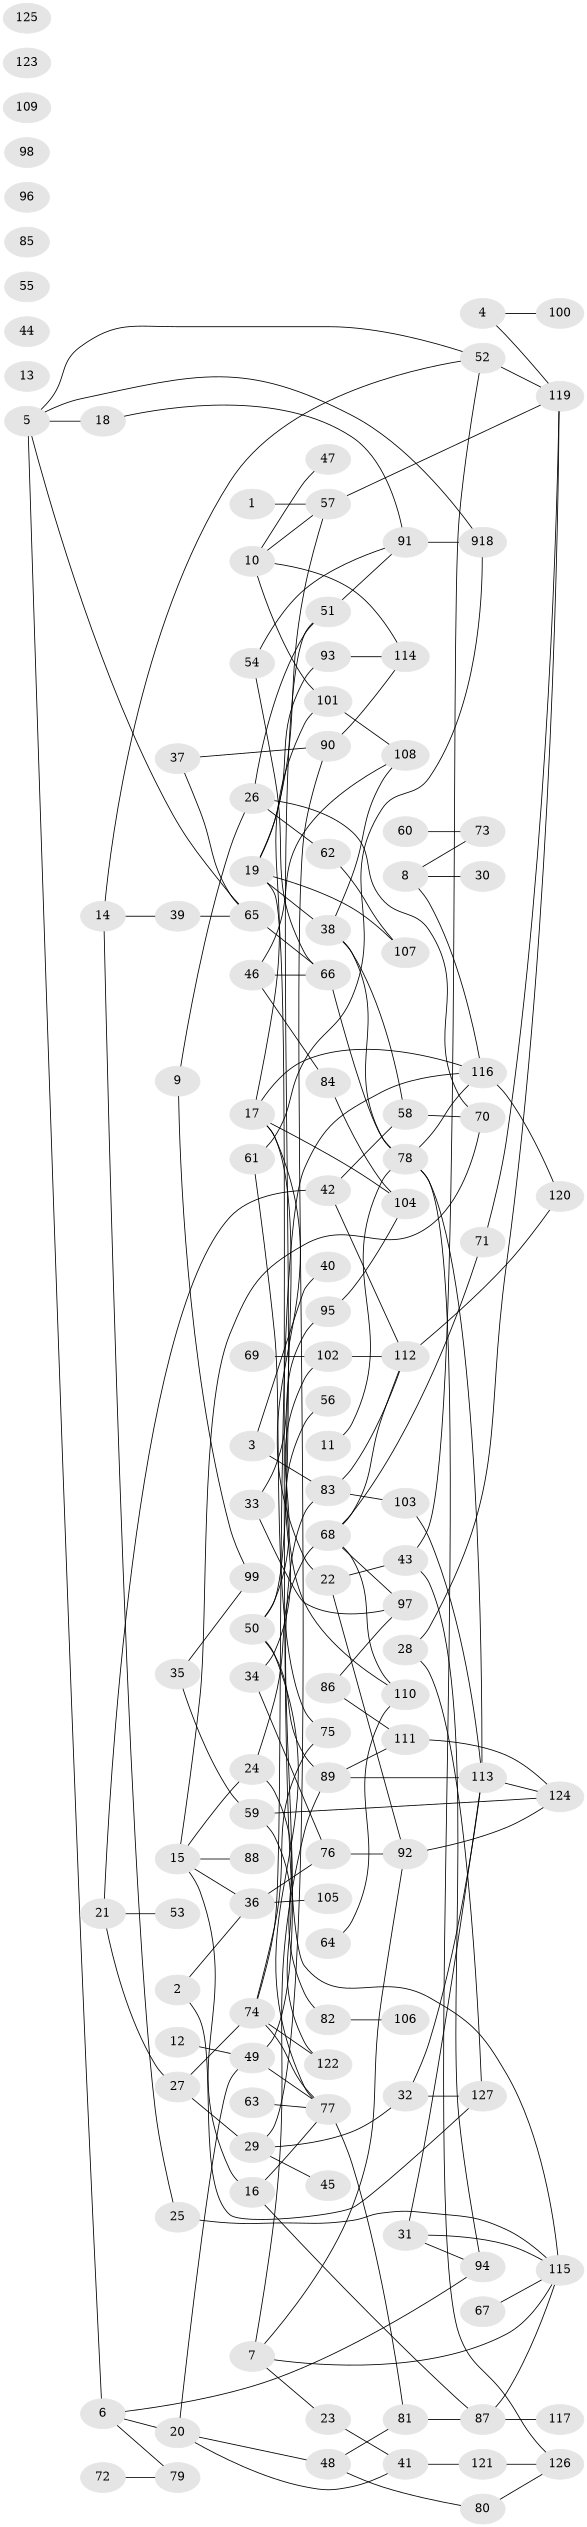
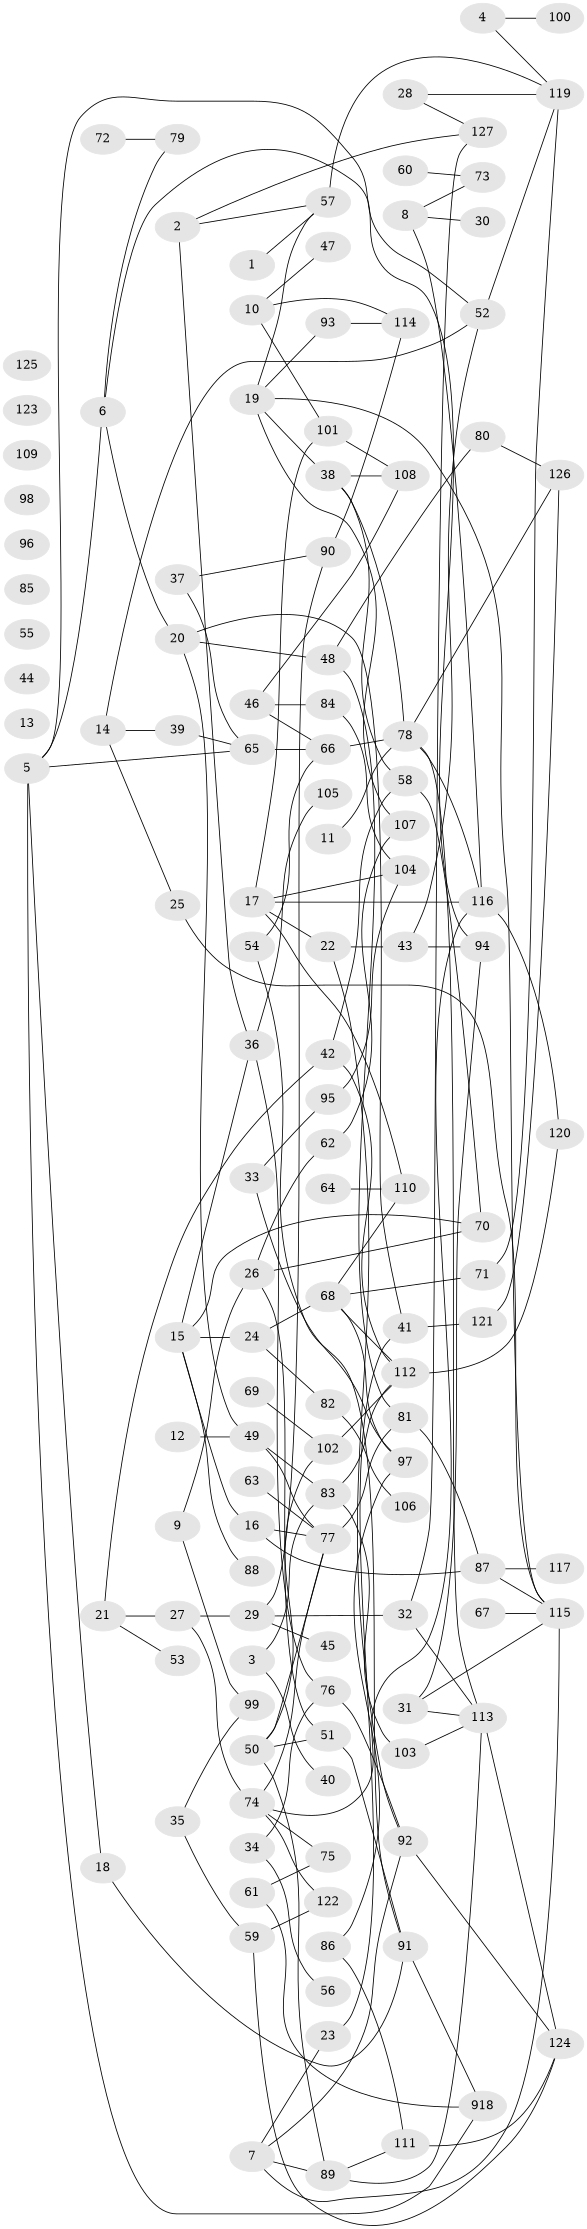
edge "57" -- "10": now "57" -- "2"
